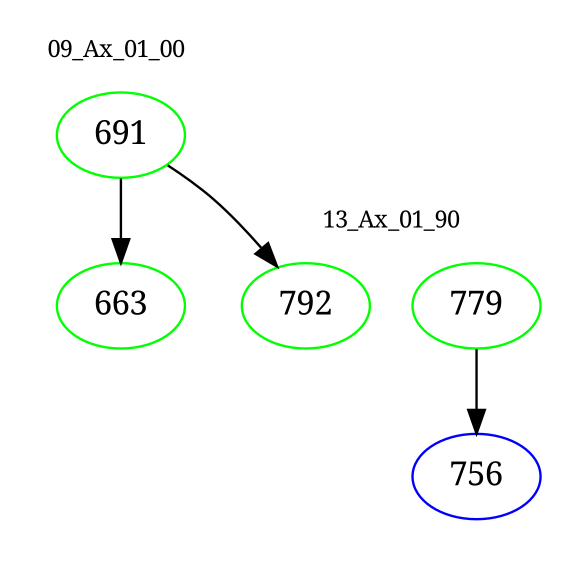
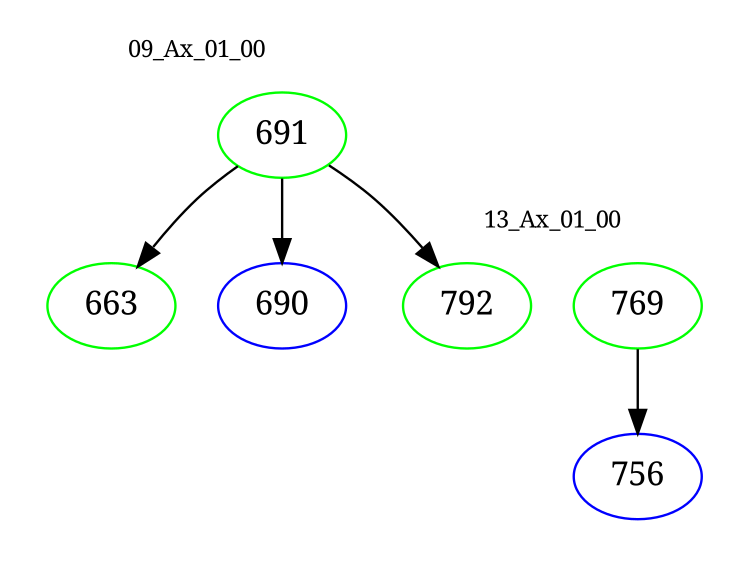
cluster "13_Ax_01_90": label "13_Ax_01_90" -> "13_Ax_01_00"
node "690": added
node "779": label "779" -> "769"
